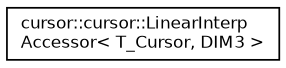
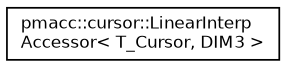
node "cursor::cursor::LinearInterp Accessor< T_Cursor, DIM3 >": label "cursor::cursor::LinearInterp Accessor< T_Cursor, DIM3 >" -> "pmacc::cursor::LinearInterp Accessor< T_Cursor, DIM3 >"
